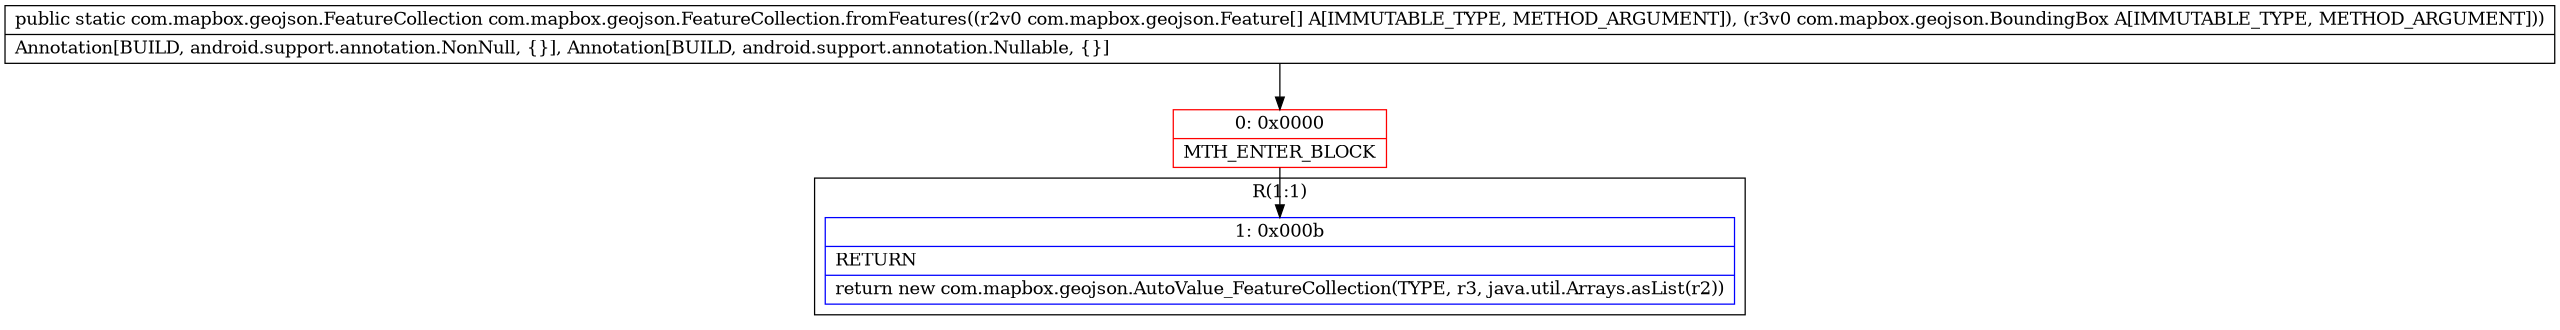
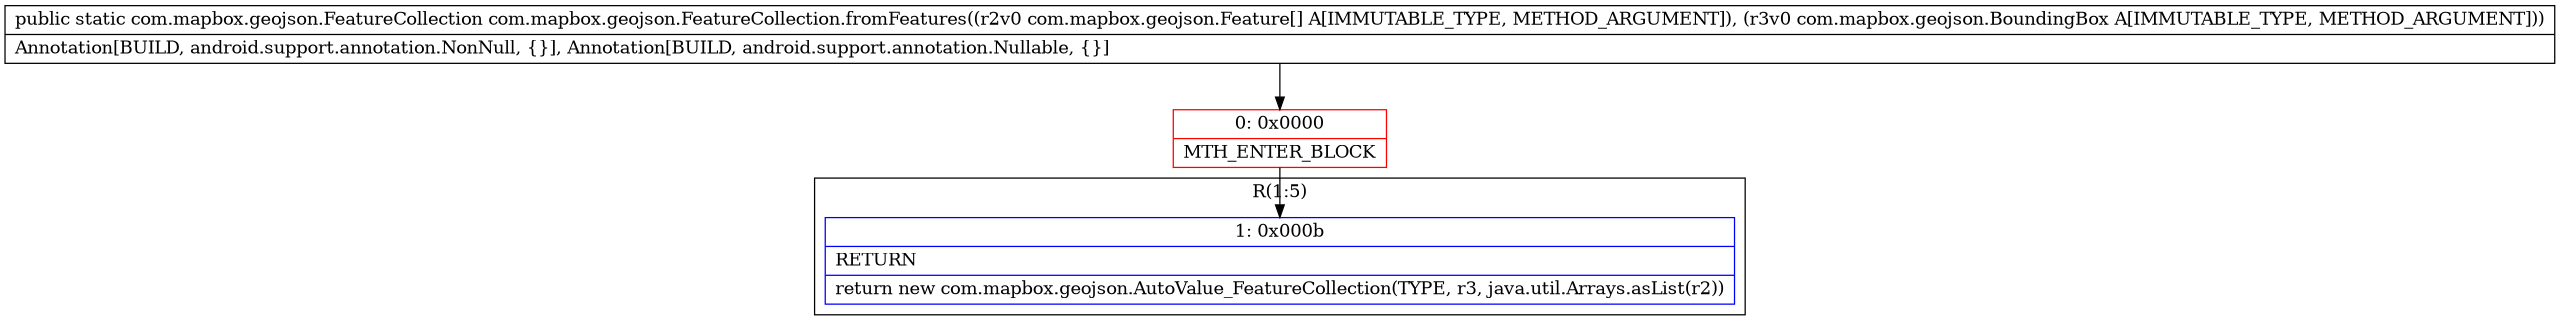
cluster "R(1:1)": label "R(1:1)" -> "R(1:5)"
